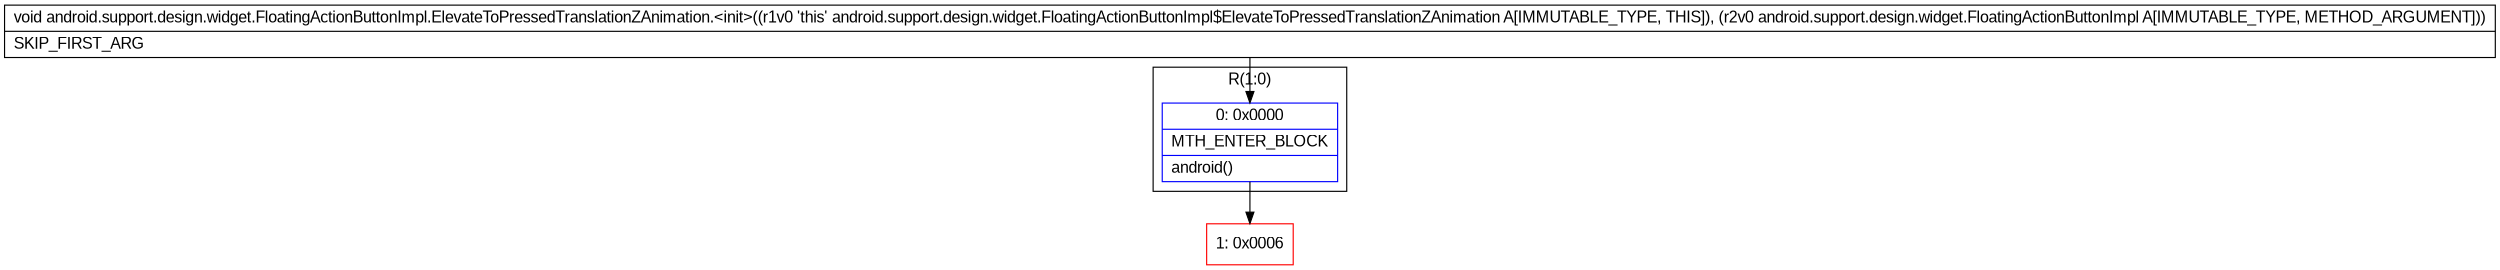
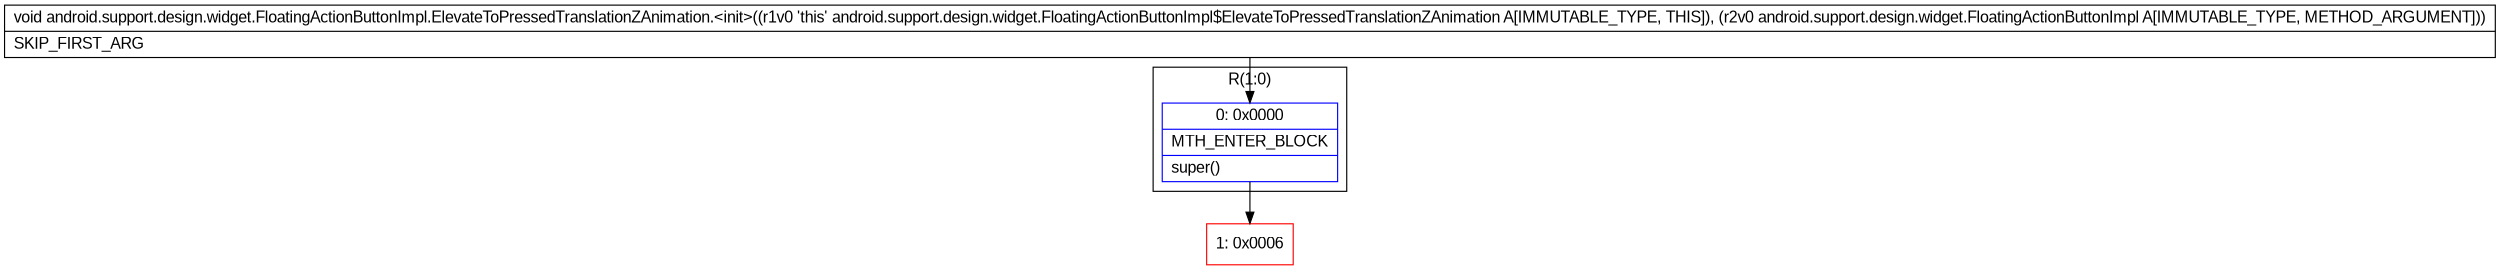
node "0: 0x0000": text "android()" -> "super()"
